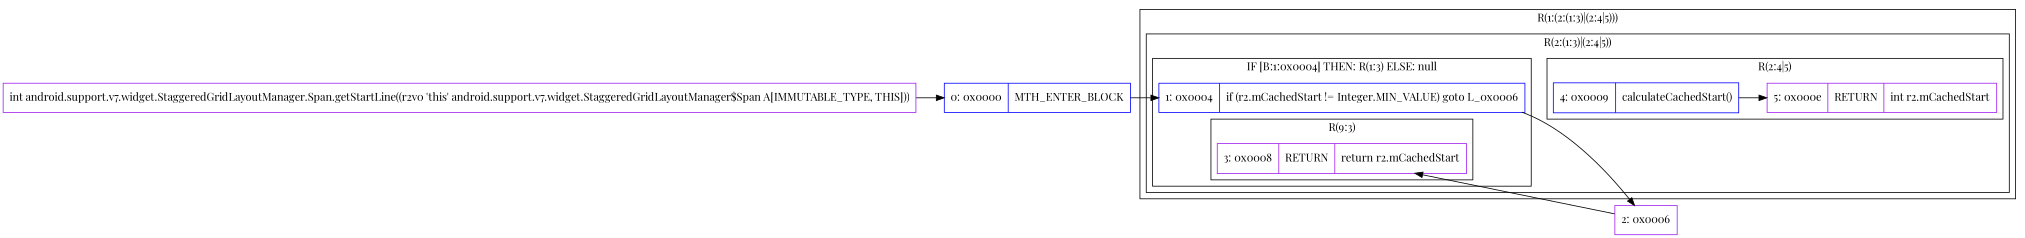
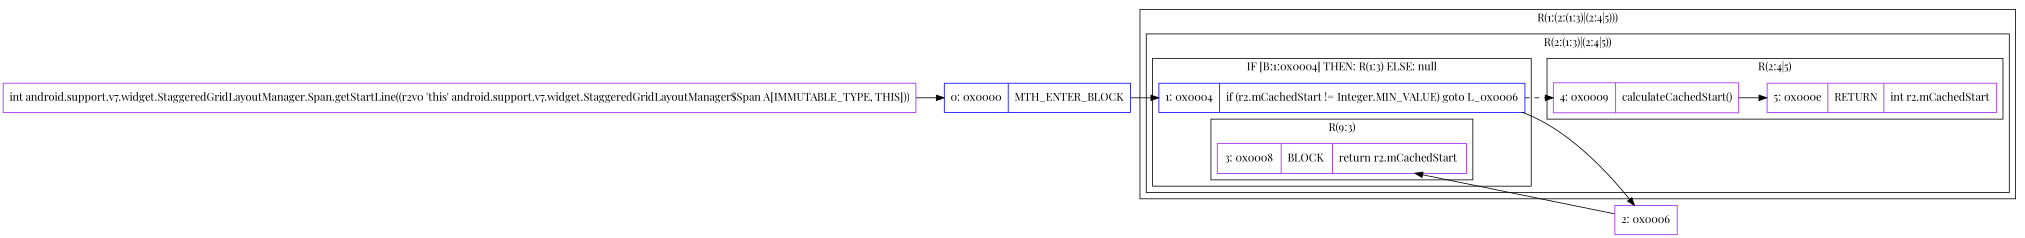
edge "1: 0x0004" -> "4: 0x0009": added
node "4: 0x0009": color blue -> purple
node "3: 0x0008": text "RETURN" -> "BLOCK"
